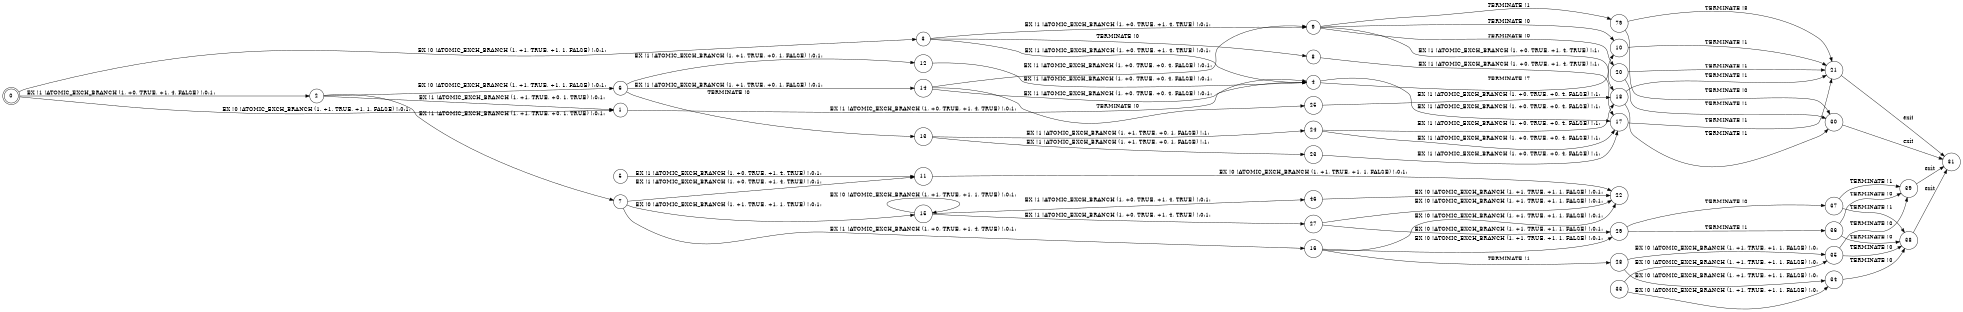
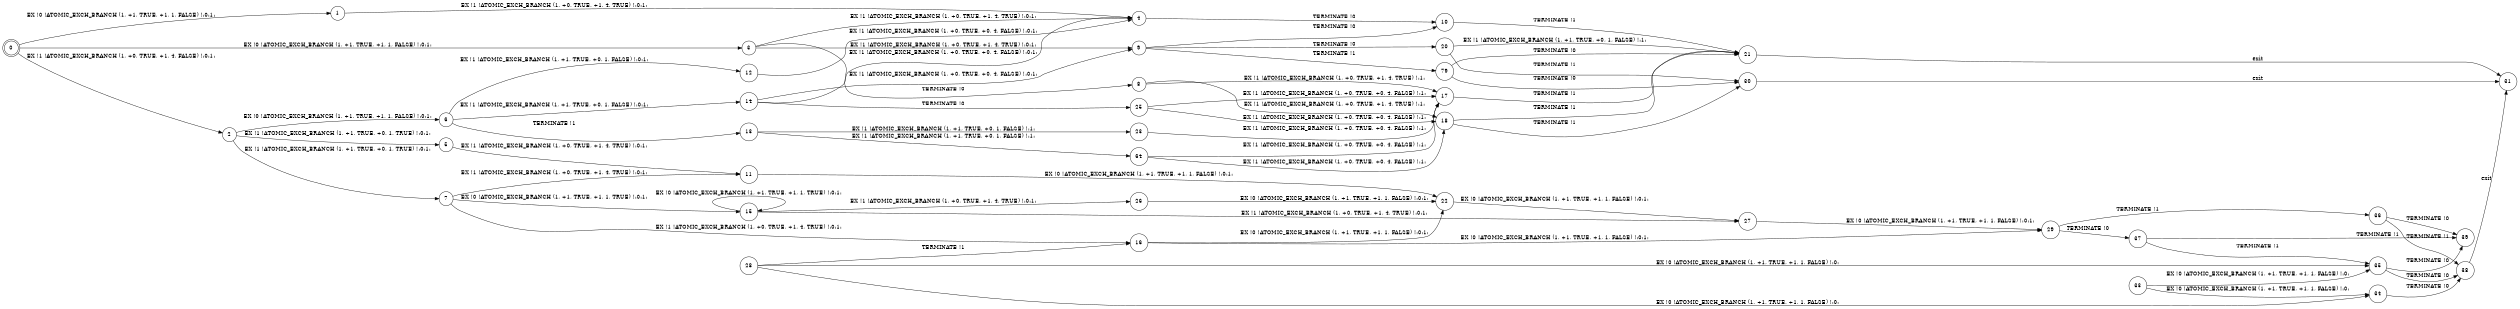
edge "79" -> "21": label "TERMINATE !8" -> "TERMINATE !0"
edge "9" -> "18": now "8" -> "18"
edge "20" -> "21": label "TERMINATE !1" -> "EX !1 !ATOMIC_EXCH_BRANCH (1, +1, TRUE, +0, 1, FALSE) !:1:"
edge "4" -> "10": label "TERMINATE !7" -> "TERMINATE !0"
edge "6" -> "13": label "TERMINATE !0" -> "TERMINATE !1"
edge "2" -> "1": now "2" -> "5"
edge "4" -> "17": now "25" -> "17"
node "24": label "24" -> "64"
edge "39" -> "31": removed, label "exit"
node "46": label "46" -> "26"
edge "27" -> "22": reversed
edge "37" -> "38": now "37" -> "35"
edge "36" -> "38": label "TERMINATE !0" -> "TERMINATE !1"
edge "16" -> "28": reversed
